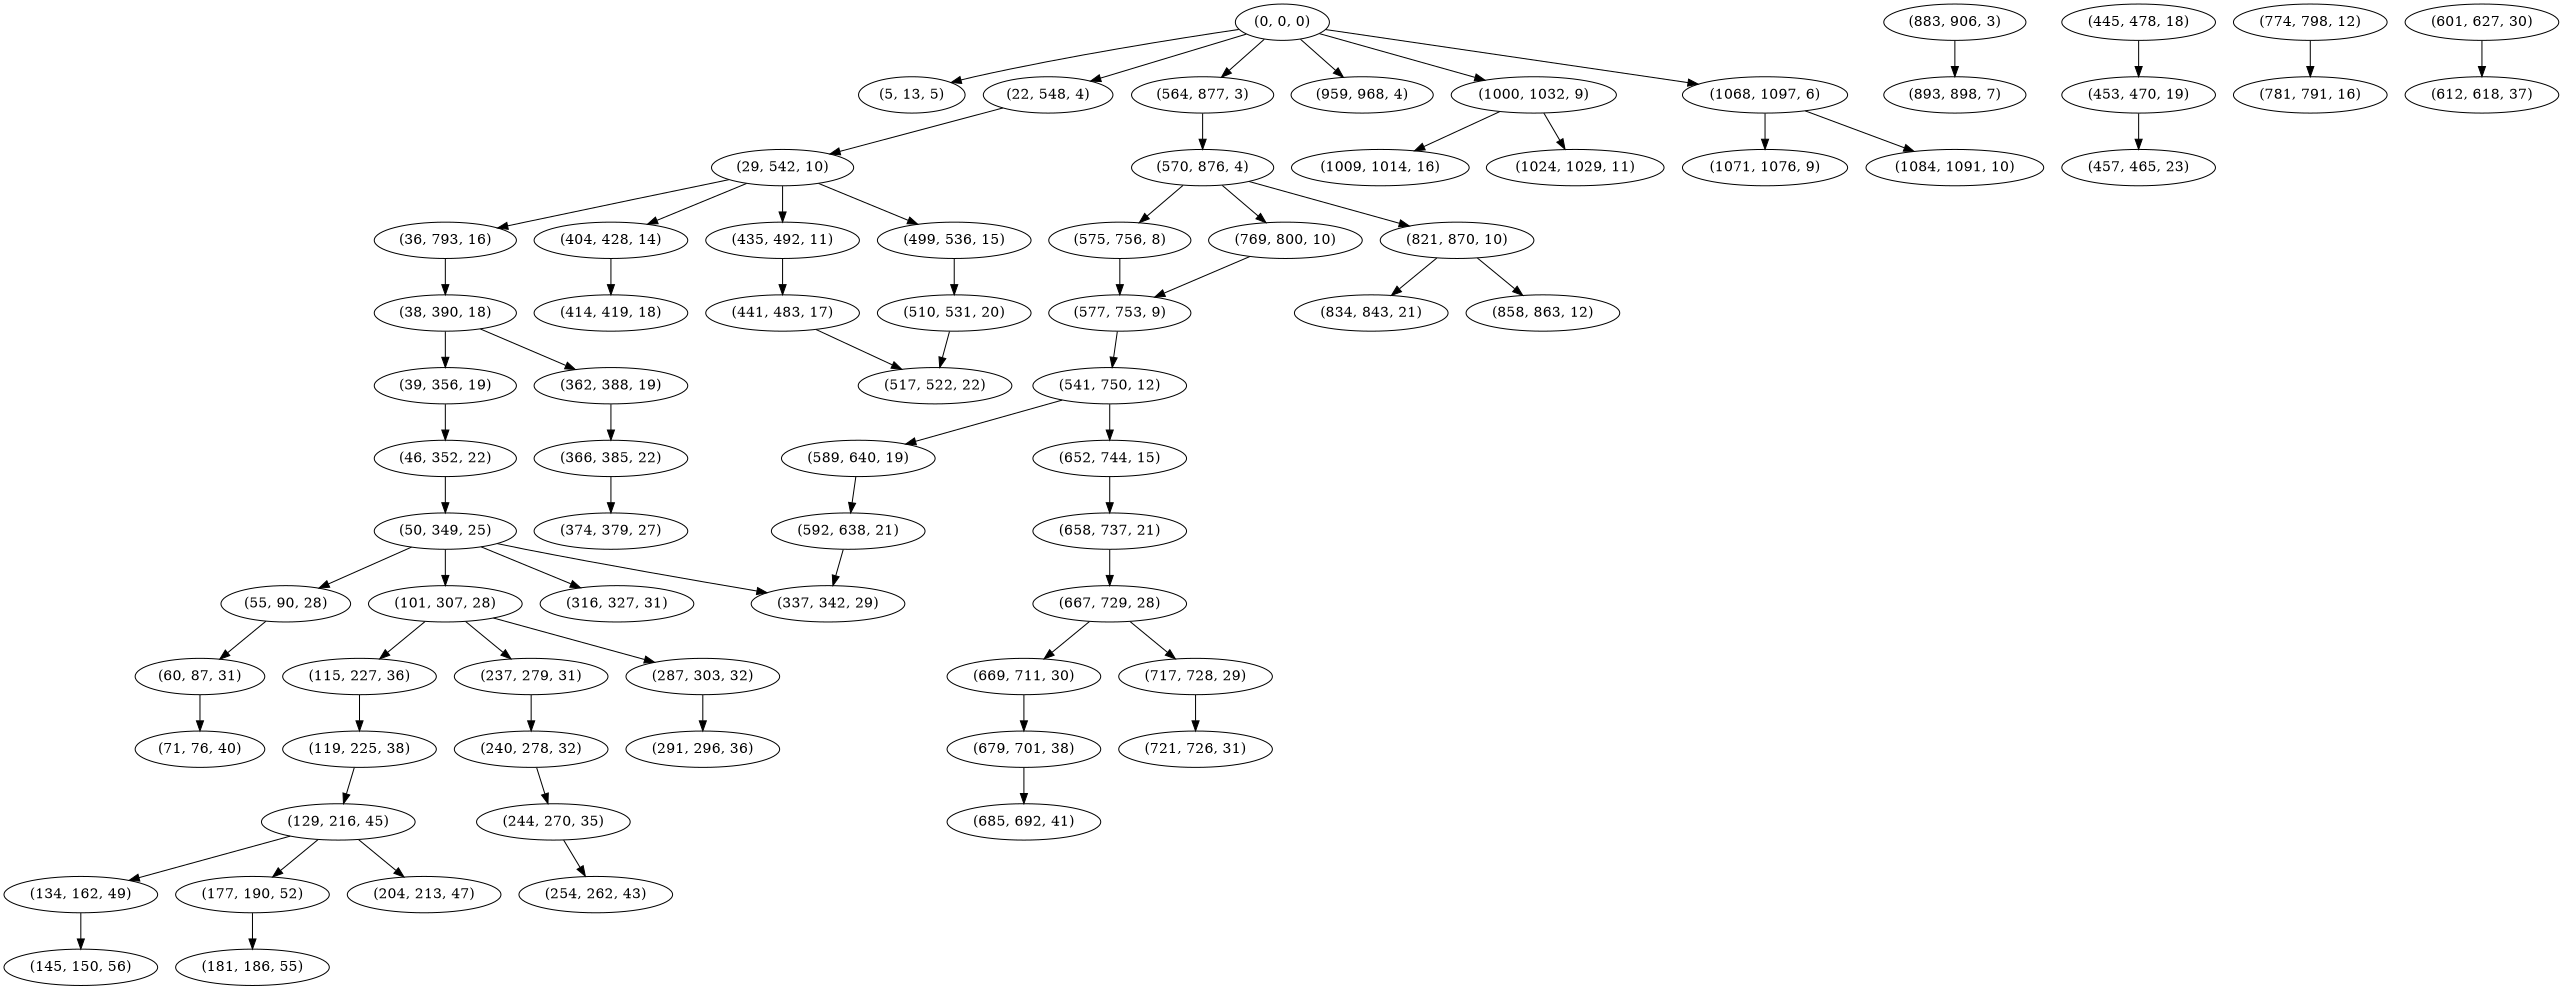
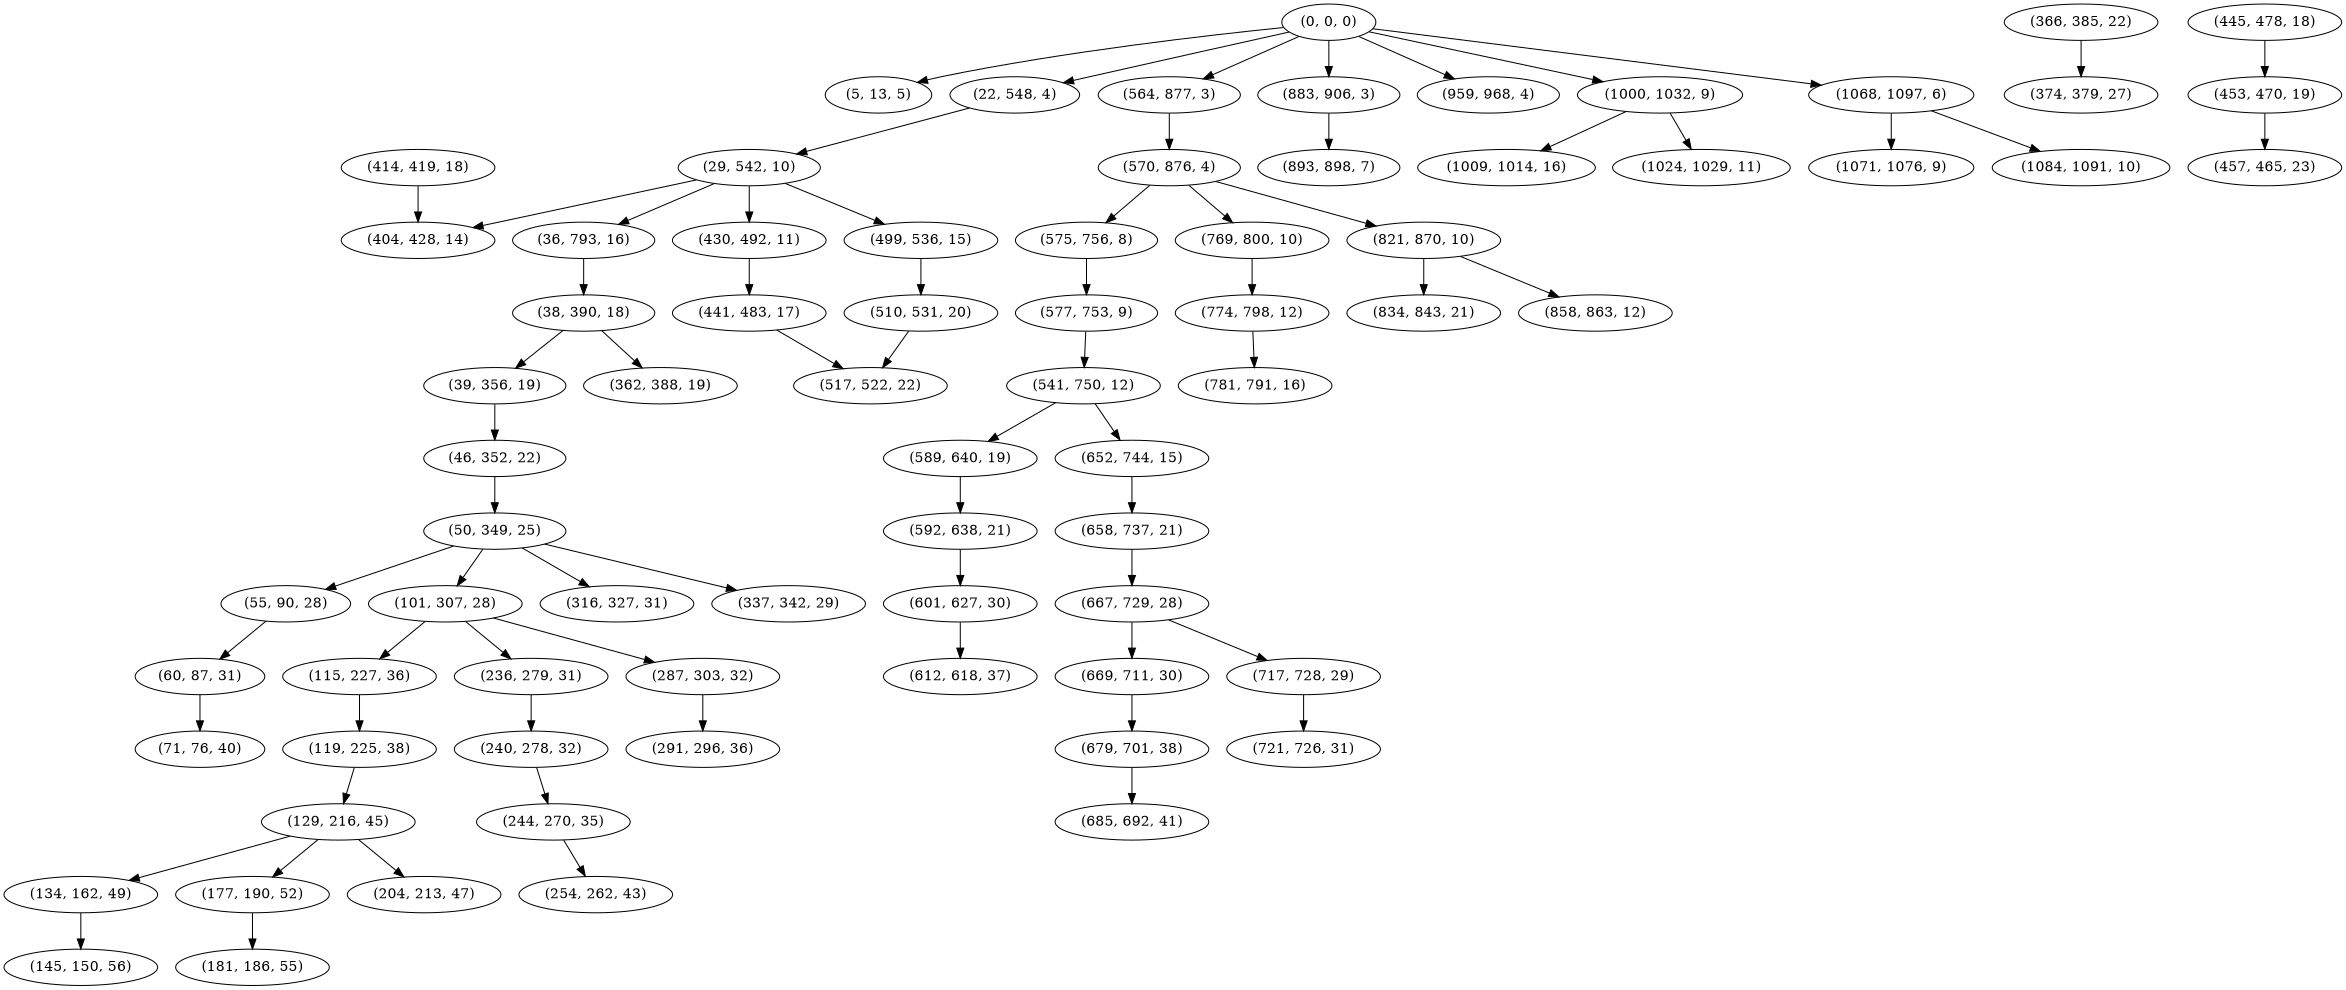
edge "(0, 0, 0)" -> "(883, 906, 3)": added
node "(435, 492, 11)": label "(435, 492, 11)" -> "(430, 492, 11)"
edge "(404, 428, 14)" -> "(414, 419, 18)": reversed
edge "(769, 800, 10)" -> "(577, 753, 9)": now "(769, 800, 10)" -> "(774, 798, 12)"
edge "(362, 388, 19)" -> "(366, 385, 22)": removed
edge "(592, 638, 21)" -> "(337, 342, 29)": now "(592, 638, 21)" -> "(601, 627, 30)"
node "(237, 279, 31)": label "(237, 279, 31)" -> "(236, 279, 31)"
